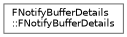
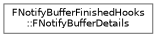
node "FNotifyBufferDetails ::FNotifyBufferDetails": label "FNotifyBufferDetails ::FNotifyBufferDetails" -> "FNotifyBufferFinishedHooks ::FNotifyBufferDetails"
